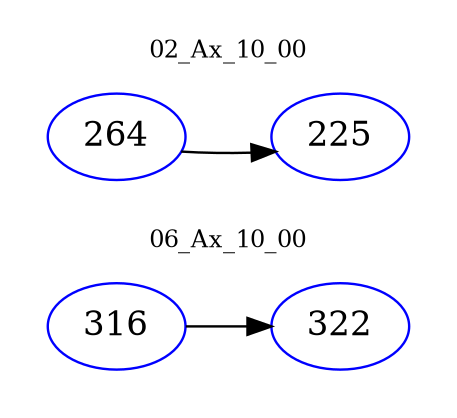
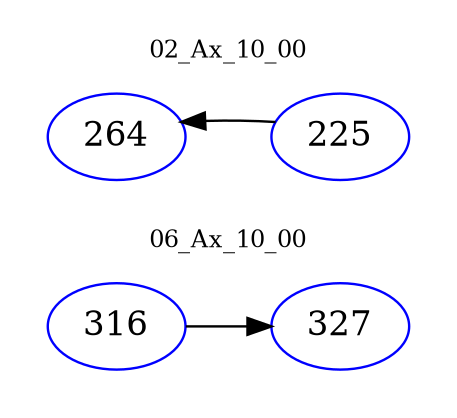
edge "264" -> "225": reversed
node "322": label "322" -> "327"
